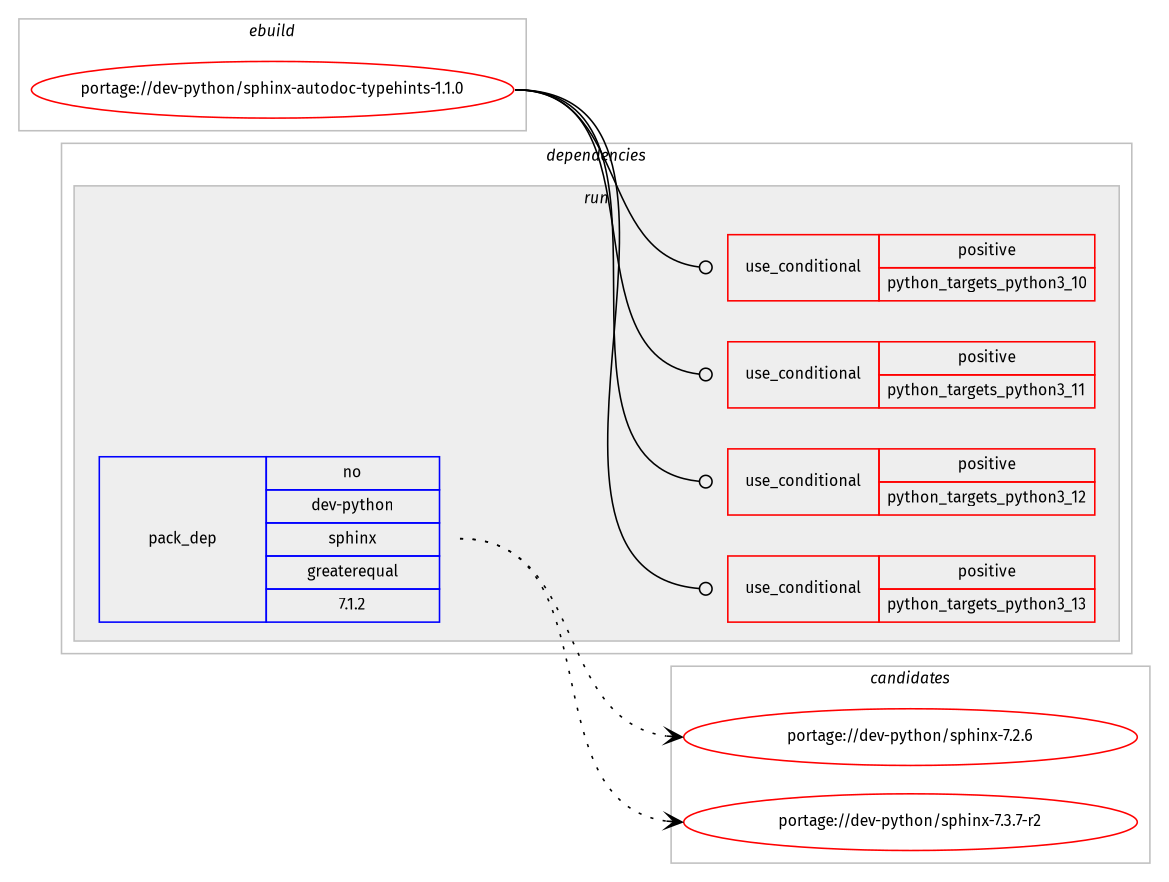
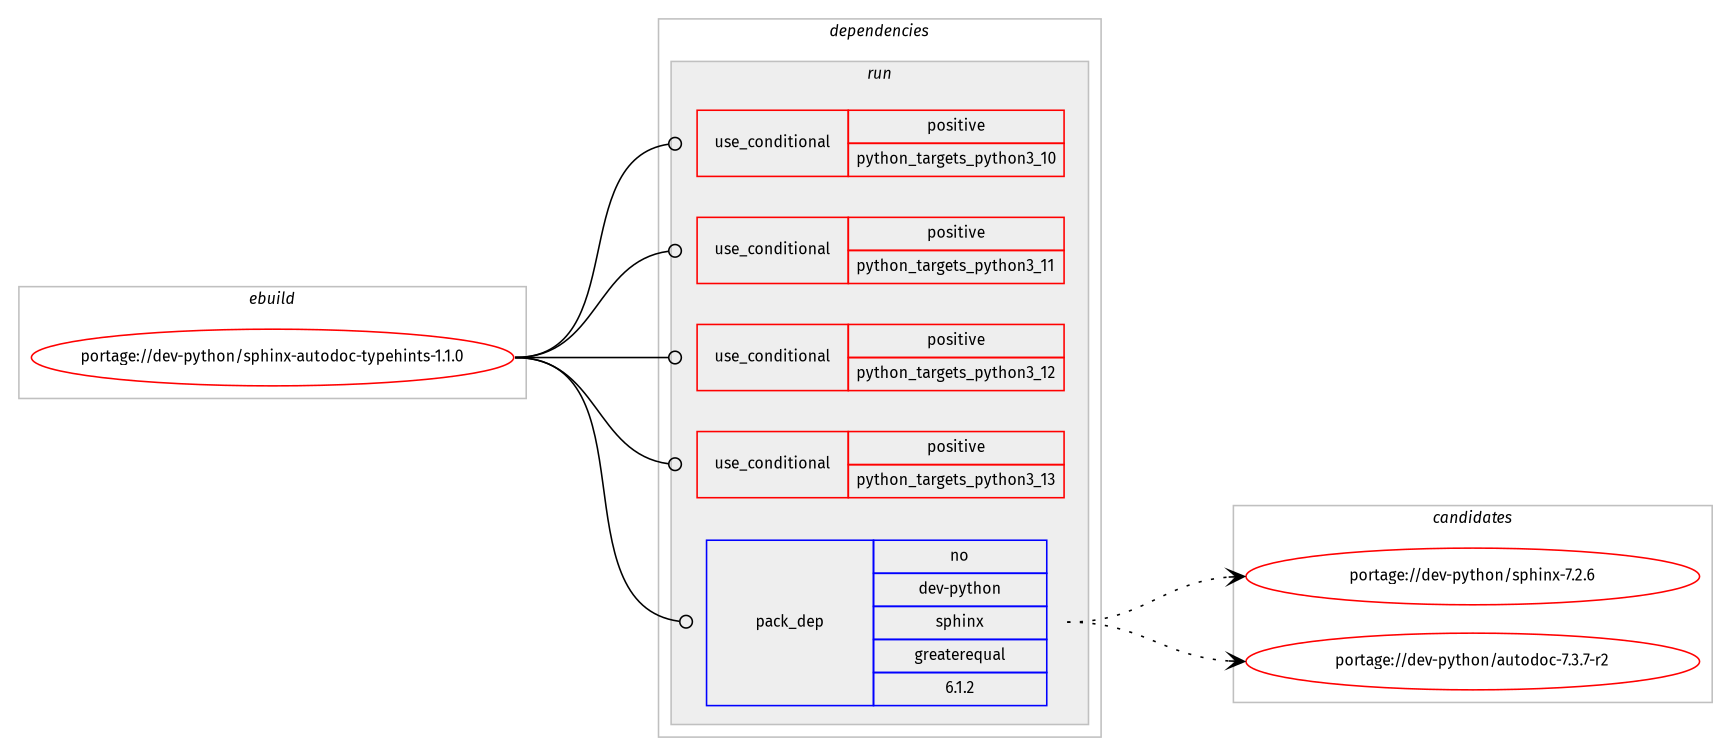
edge "portage://dev-python/sphinx-autodoc-typehints-1.1.0" -> "pack_dep": added
node "pack_dep": text "7.1.2" -> "6.1.2"
node "portage://dev-python/sphinx-7.3.7-r2": label "portage://dev-python/sphinx-7.3.7-r2" -> "portage://dev-python/autodoc-7.3.7-r2"
